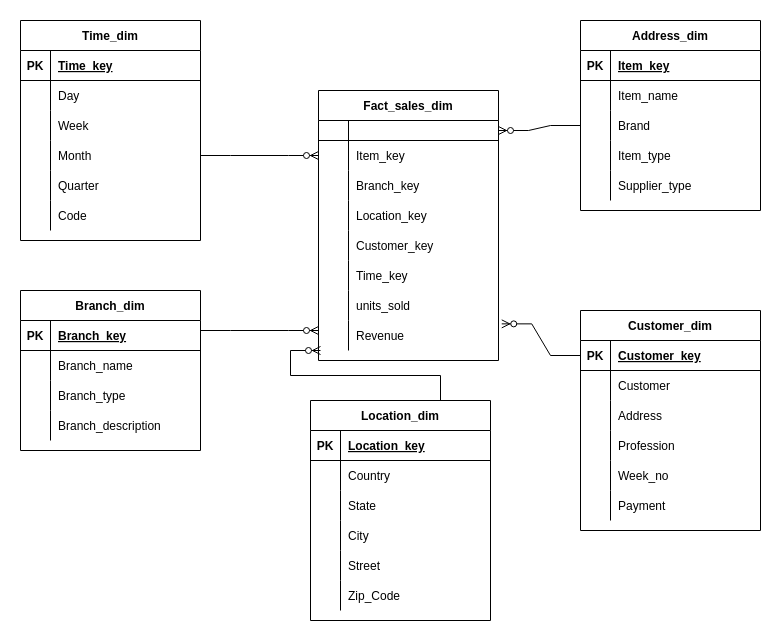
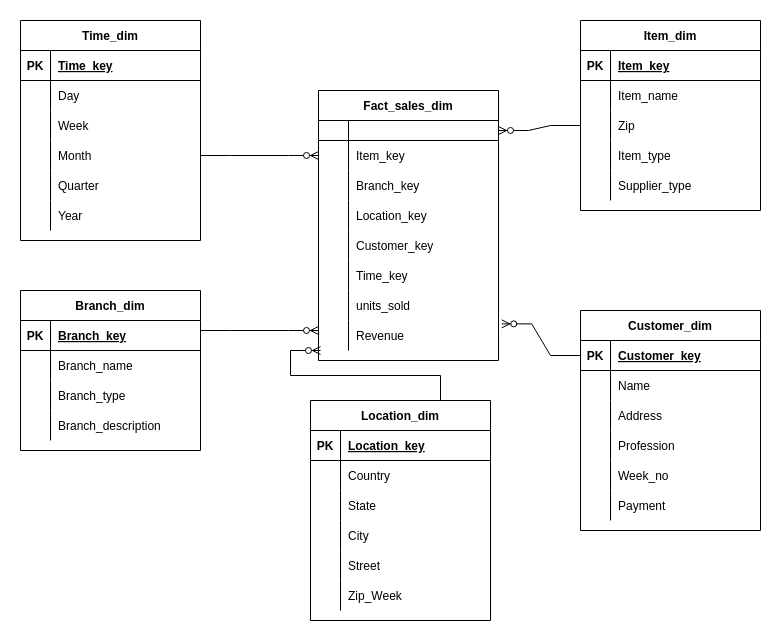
node "Address_dim": label "Address_dim" -> "Item_dim"
node "Brand": label "Brand" -> "Zip"
node "Code": label "Code" -> "Year"
node "Customer": label "Customer" -> "Name"
node "Zip_Code": label "Zip_Code" -> "Zip_Week"
